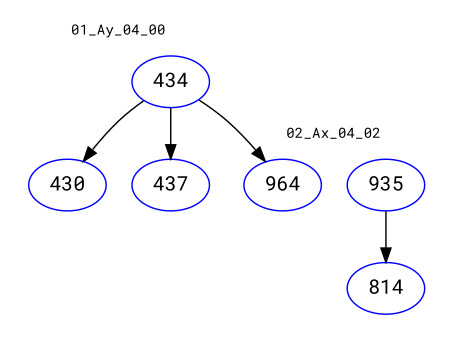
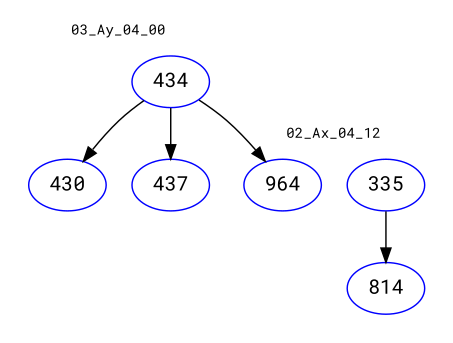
cluster "01_Ay_04_00": label "01_Ay_04_00" -> "03_Ay_04_00"
cluster "02_Ax_04_02": label "02_Ax_04_02" -> "02_Ax_04_12"
node "935": label "935" -> "335"
